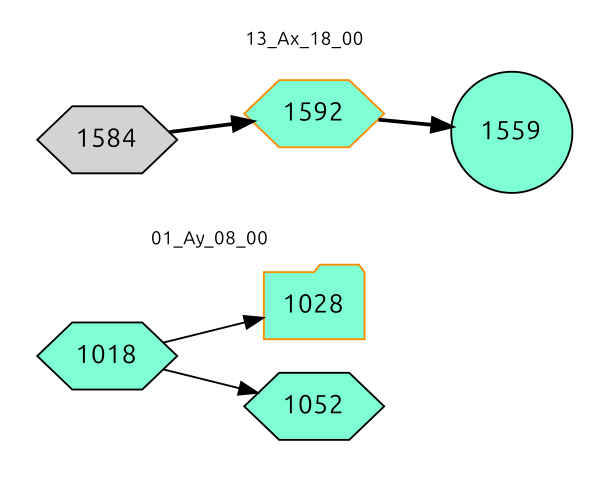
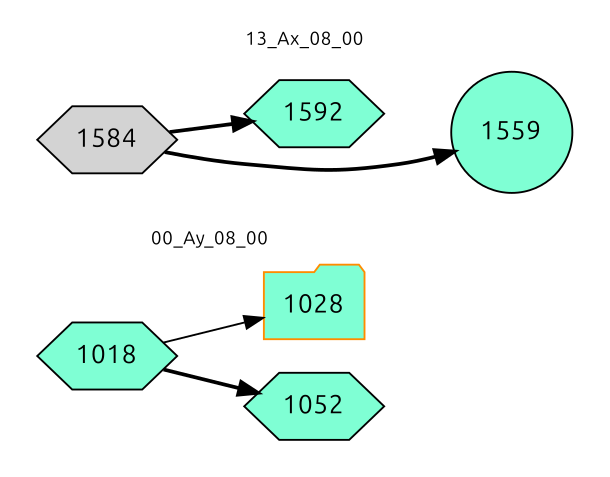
cluster "13_Ax_18_00": label "13_Ax_18_00" -> "13_Ax_08_00"
node "1592": color darkorange -> black
edge "1592" -> "1559": now "1584" -> "1559"
cluster "01_Ay_08_00": label "01_Ay_08_00" -> "00_Ay_08_00"
edge "1018" -> "1052": style solid -> bold
